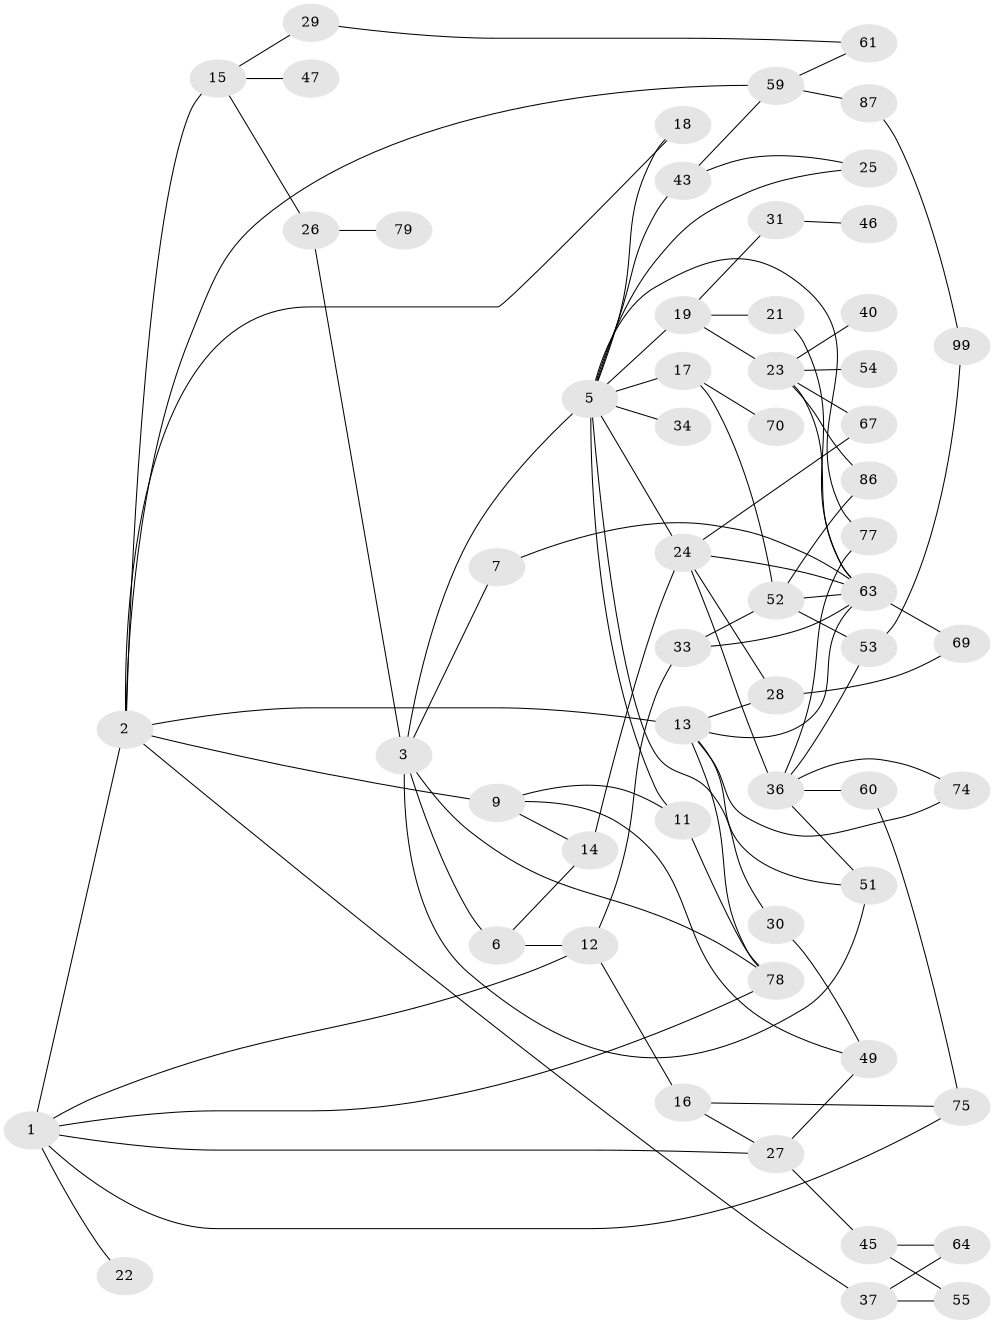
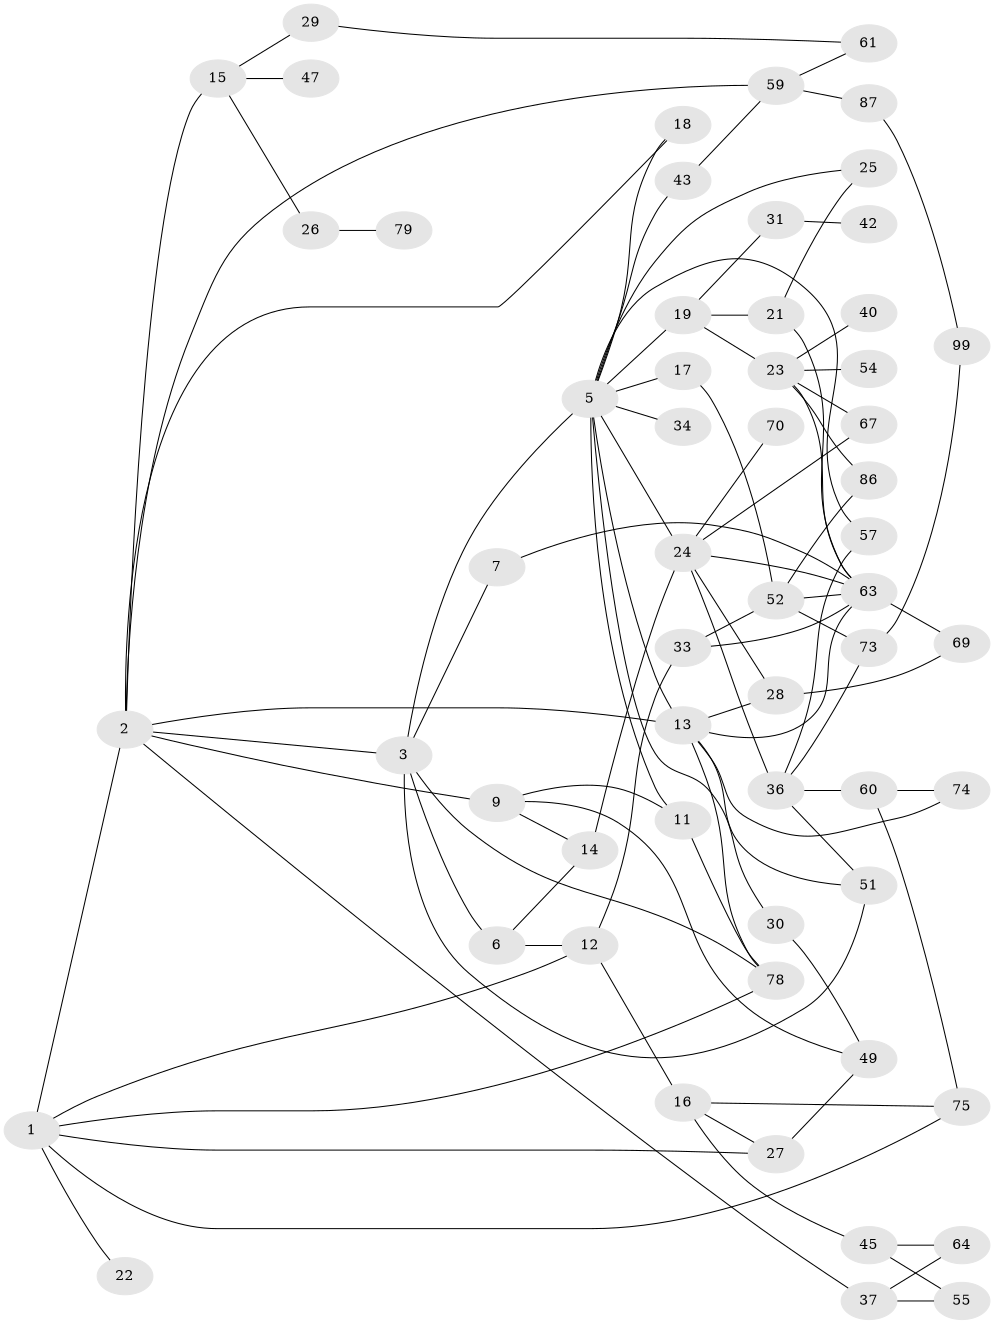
edge "25" -- "43": now "25" -- "21"
node "46": label "46" -> "42"
edge "17" -- "70": now "24" -- "70"
edge "26" -- "3": now "2" -- "3"
node "77": label "77" -> "57"
edge "5" -- "13": added
node "53": label "53" -> "73"
edge "36" -- "74": now "60" -- "74"
edge "27" -- "45": now "16" -- "45"
